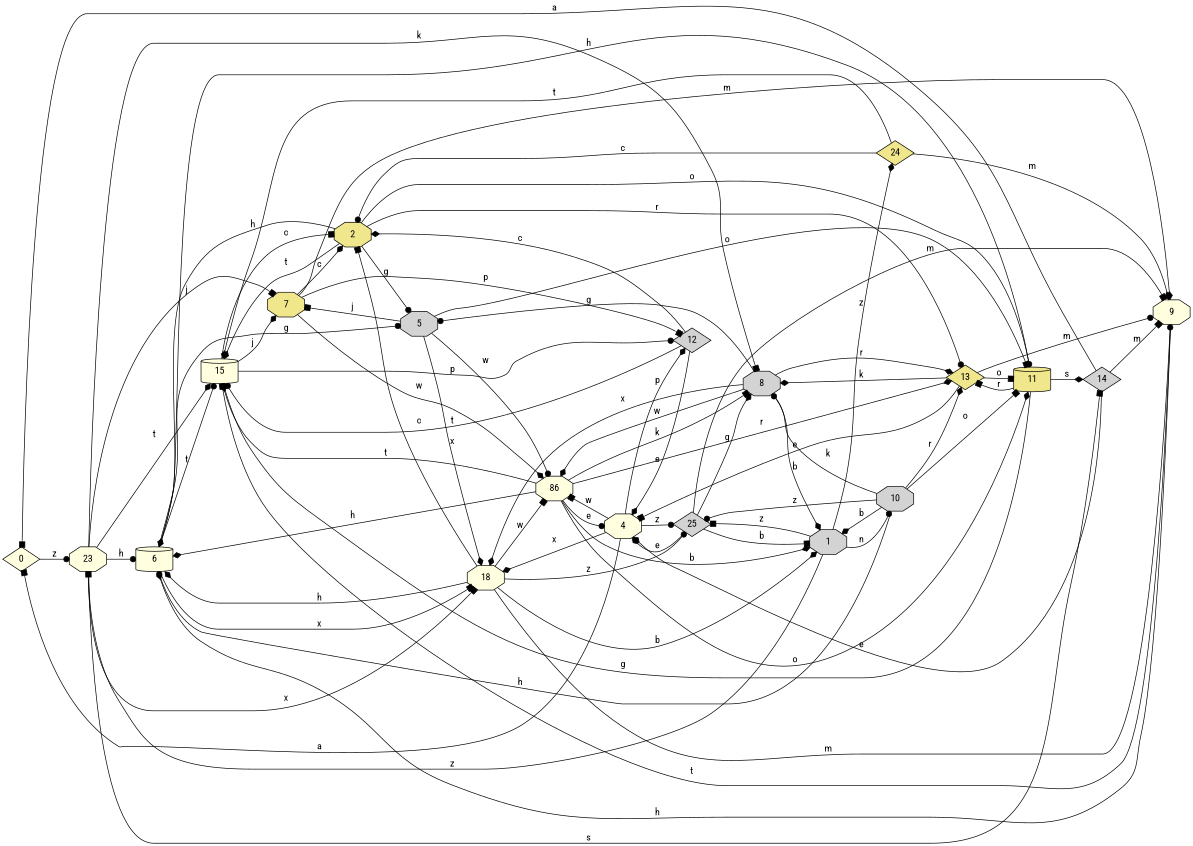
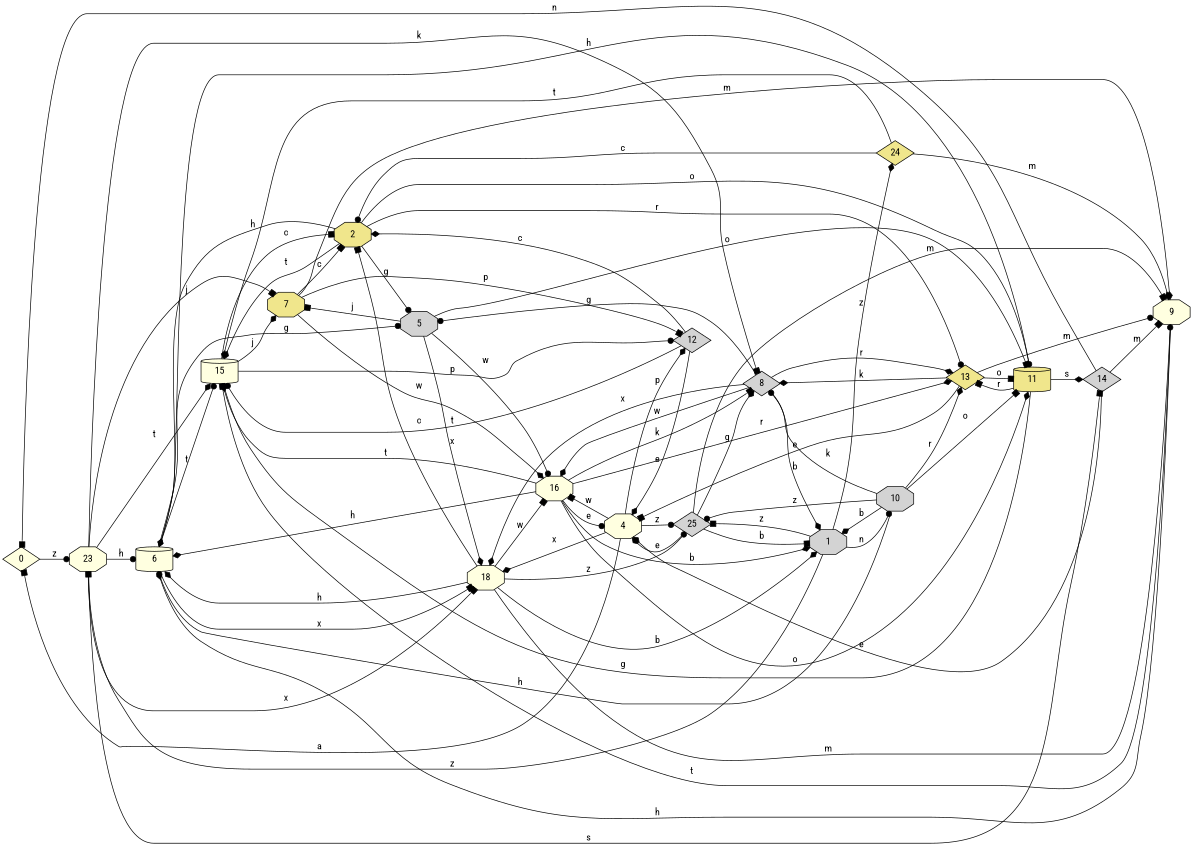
edge "14" -> "0": label "a" -> "n"
edge "7" -> "2": arrowhead diamond -> box
node "8": shape octagon -> diamond
node "86": label "86" -> "16"
